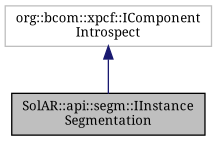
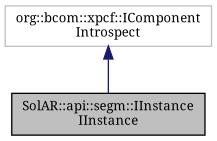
node "SolAR::api::segm::IInstance Segmentation": label "SolAR::api::segm::IInstance Segmentation" -> "SolAR::api::segm::IInstance IInstance"
